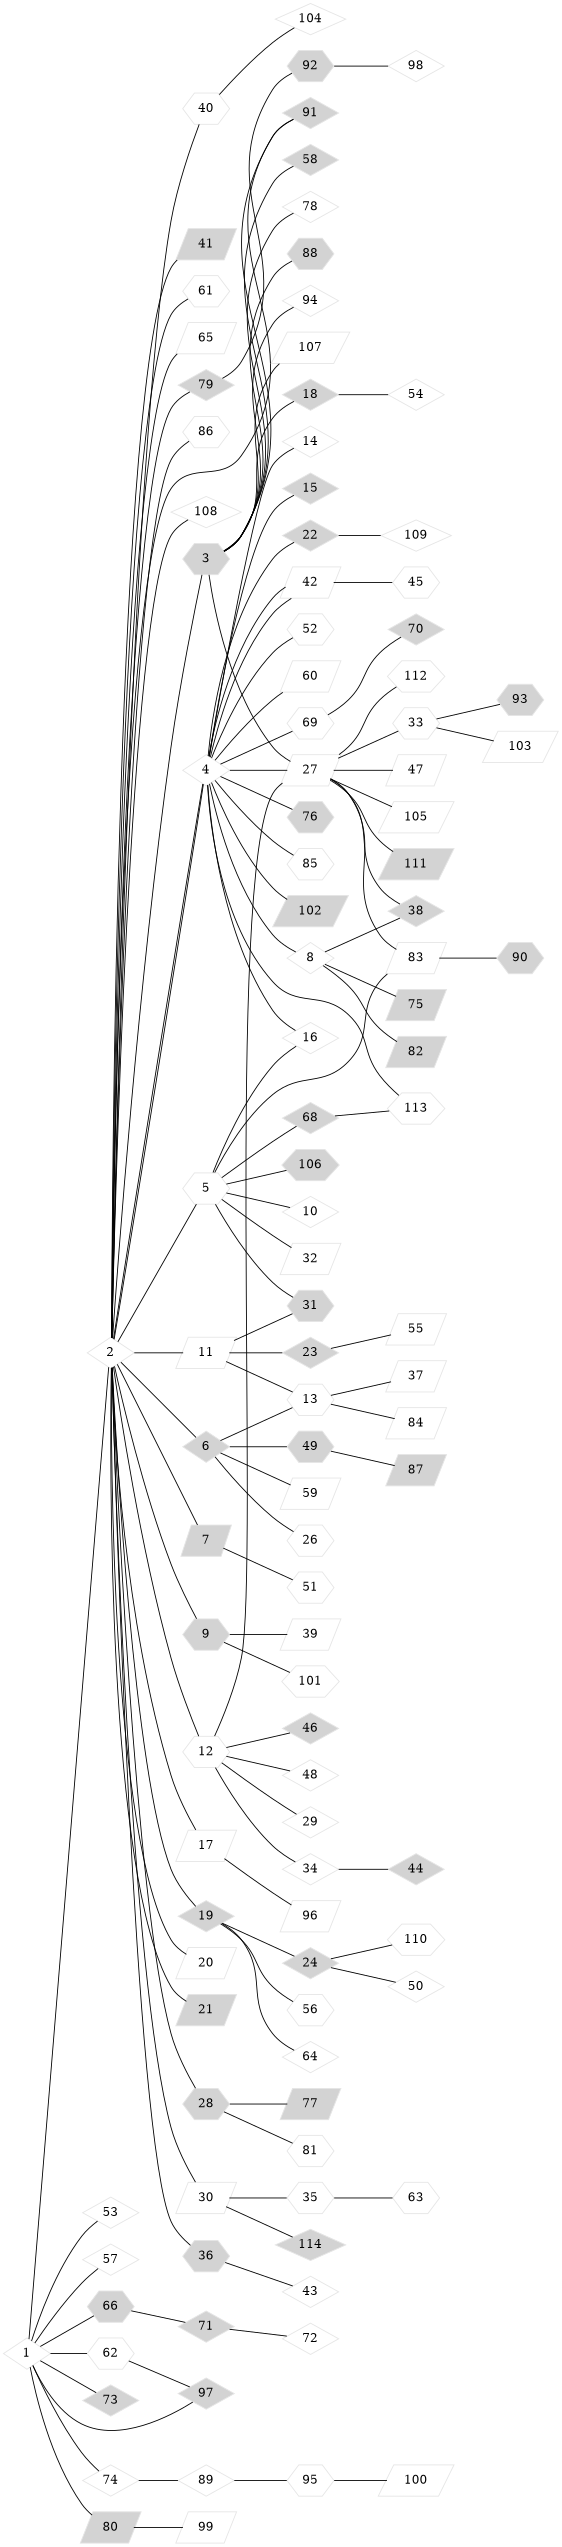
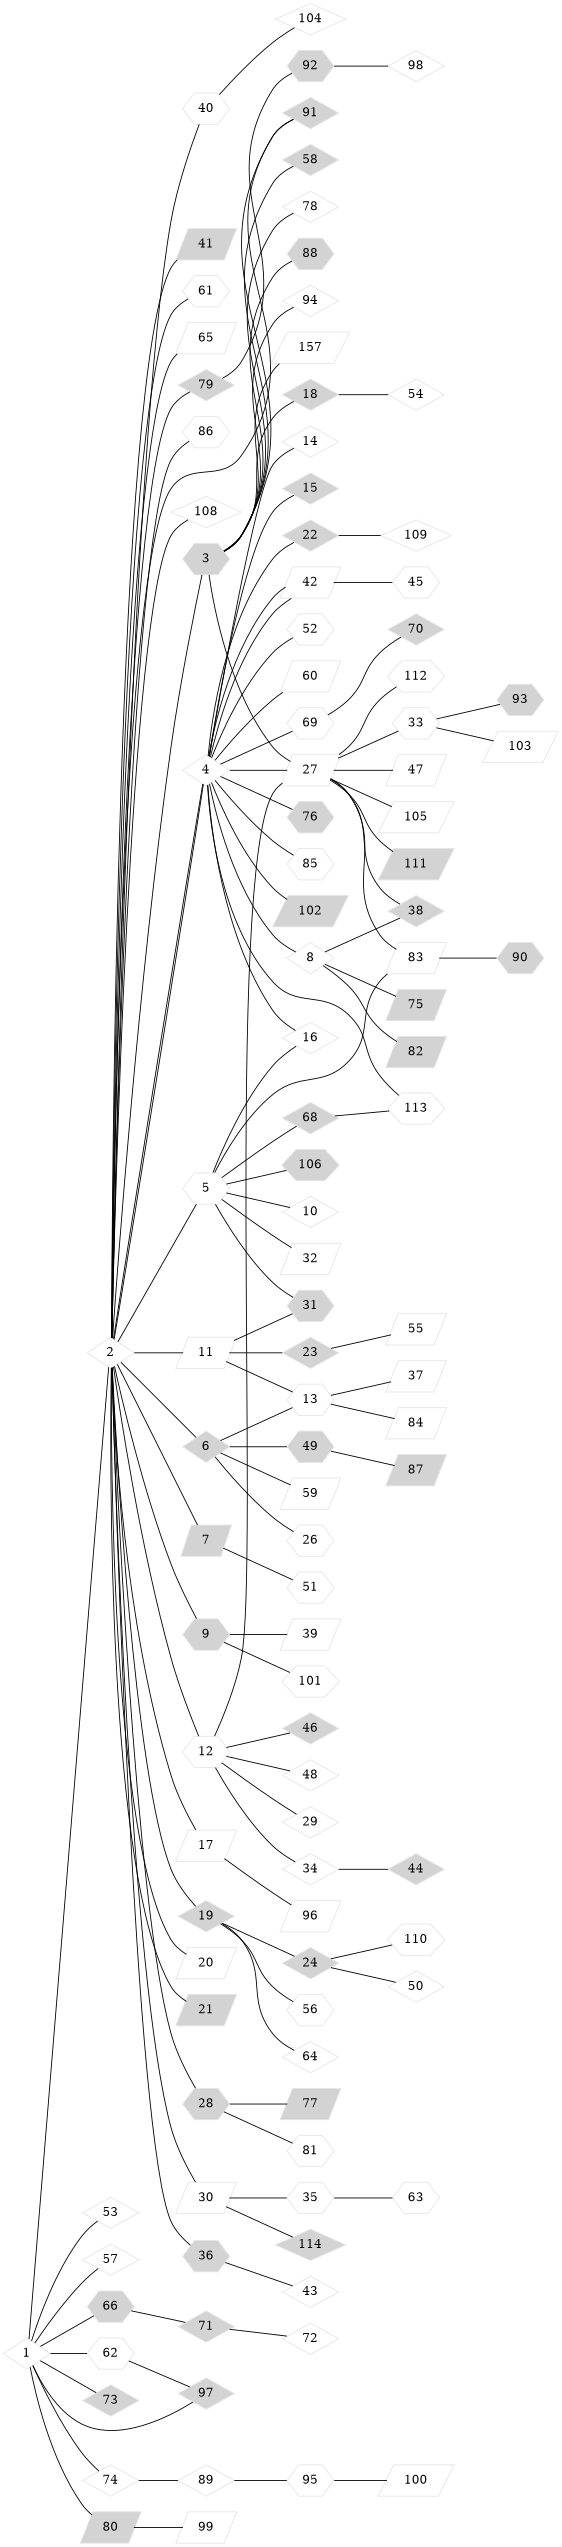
node "107": label "107" -> "157"
